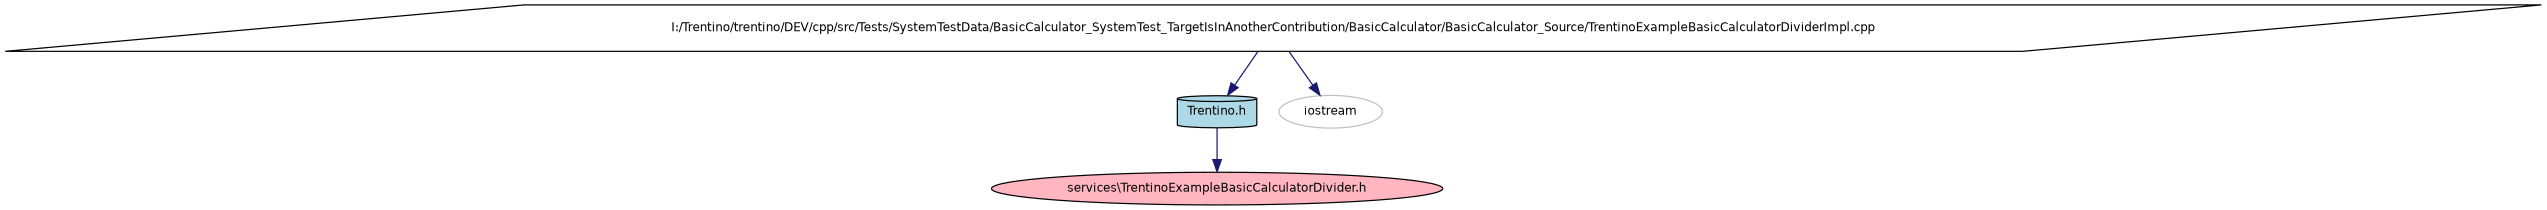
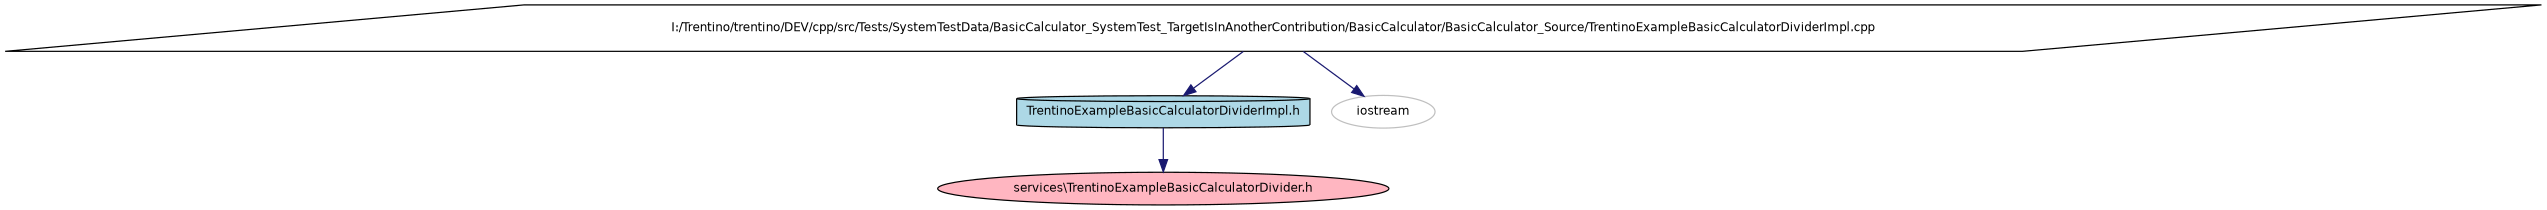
node "Trentino.h": label "Trentino.h" -> "TrentinoExampleBasicCalculatorDividerImpl.h"
